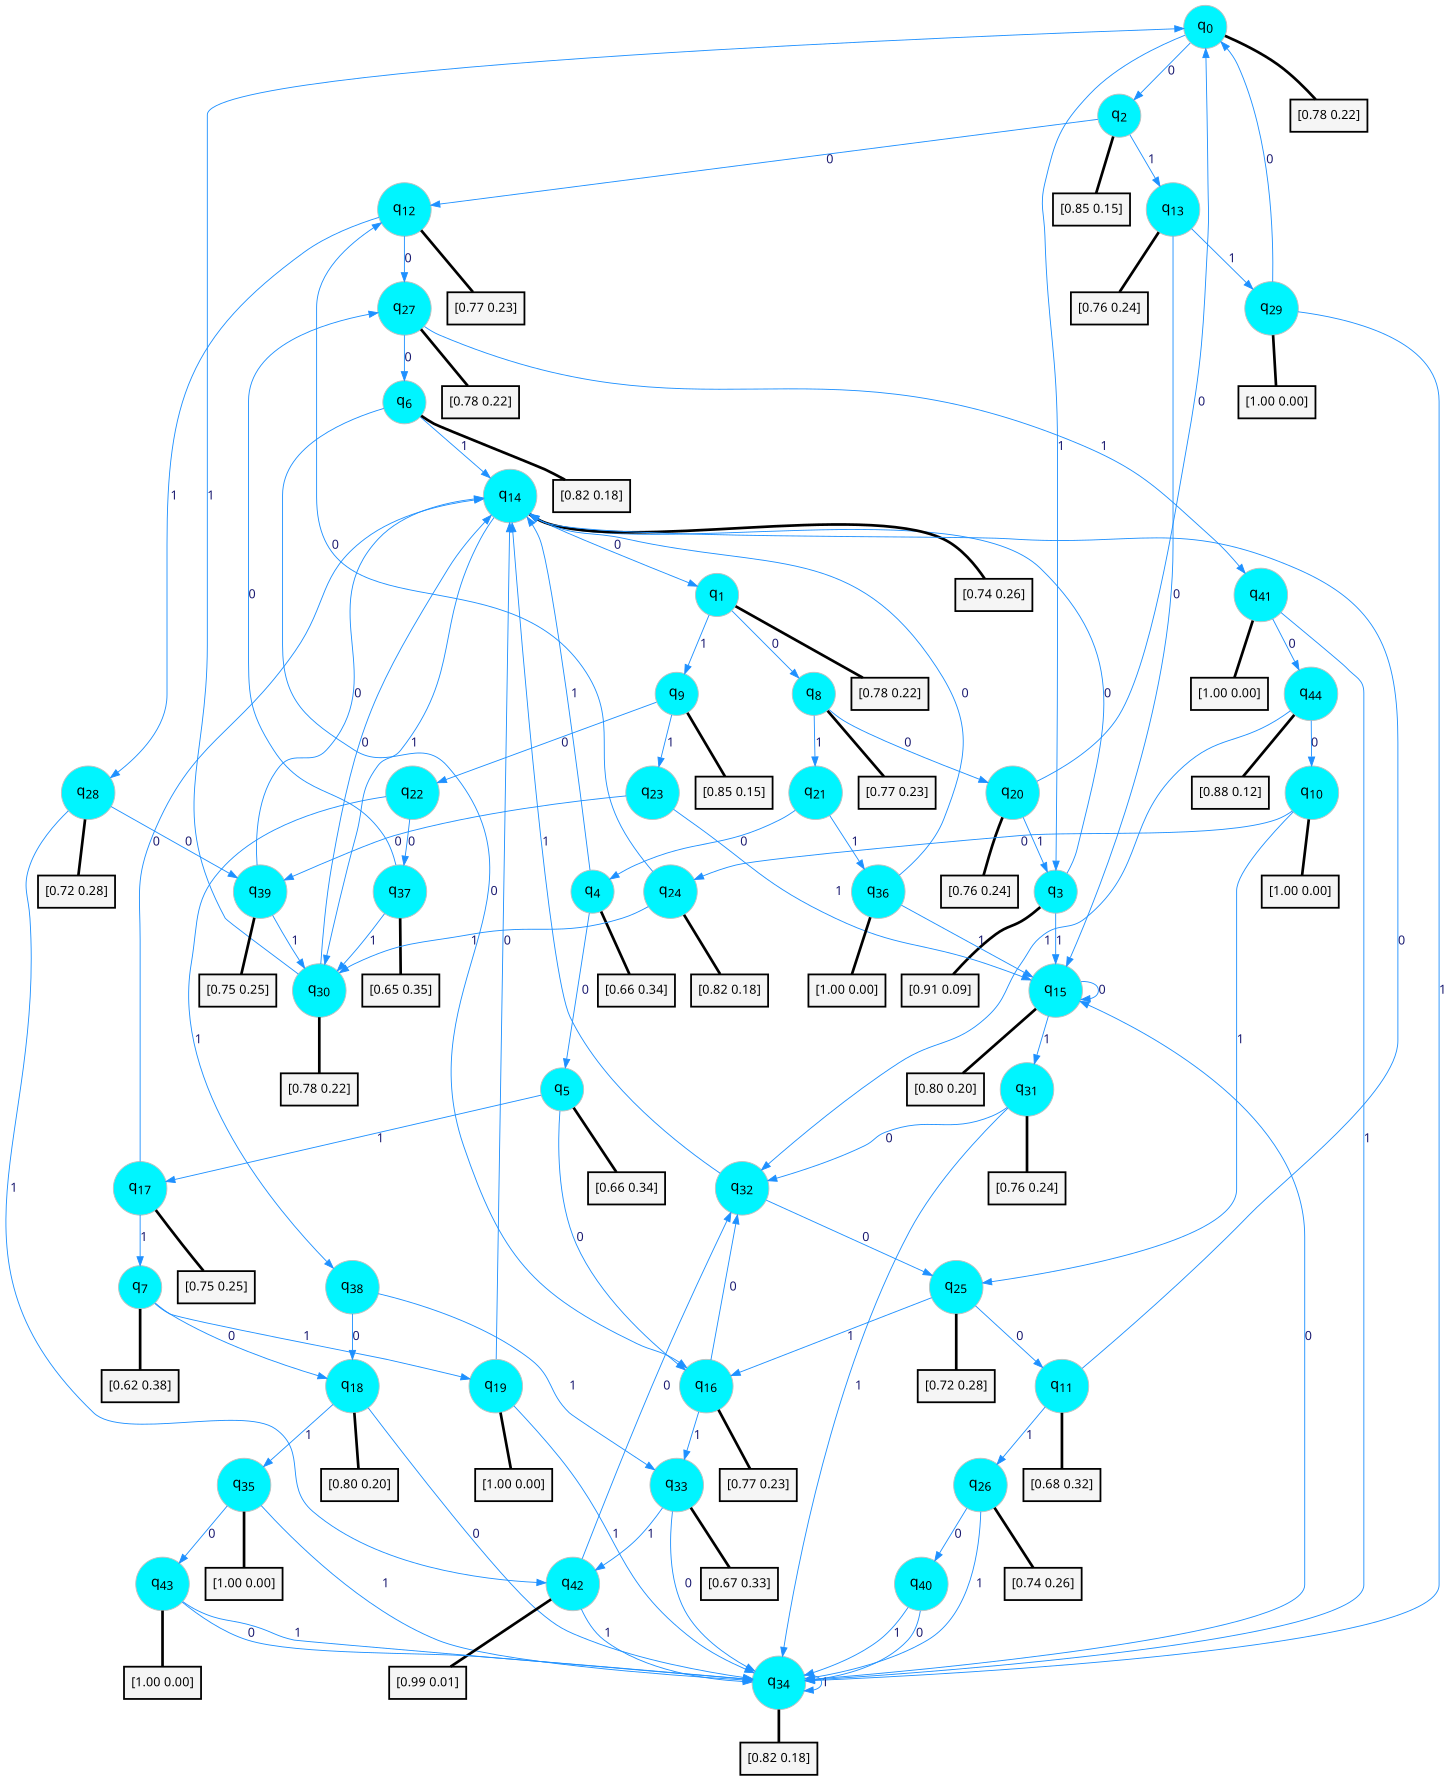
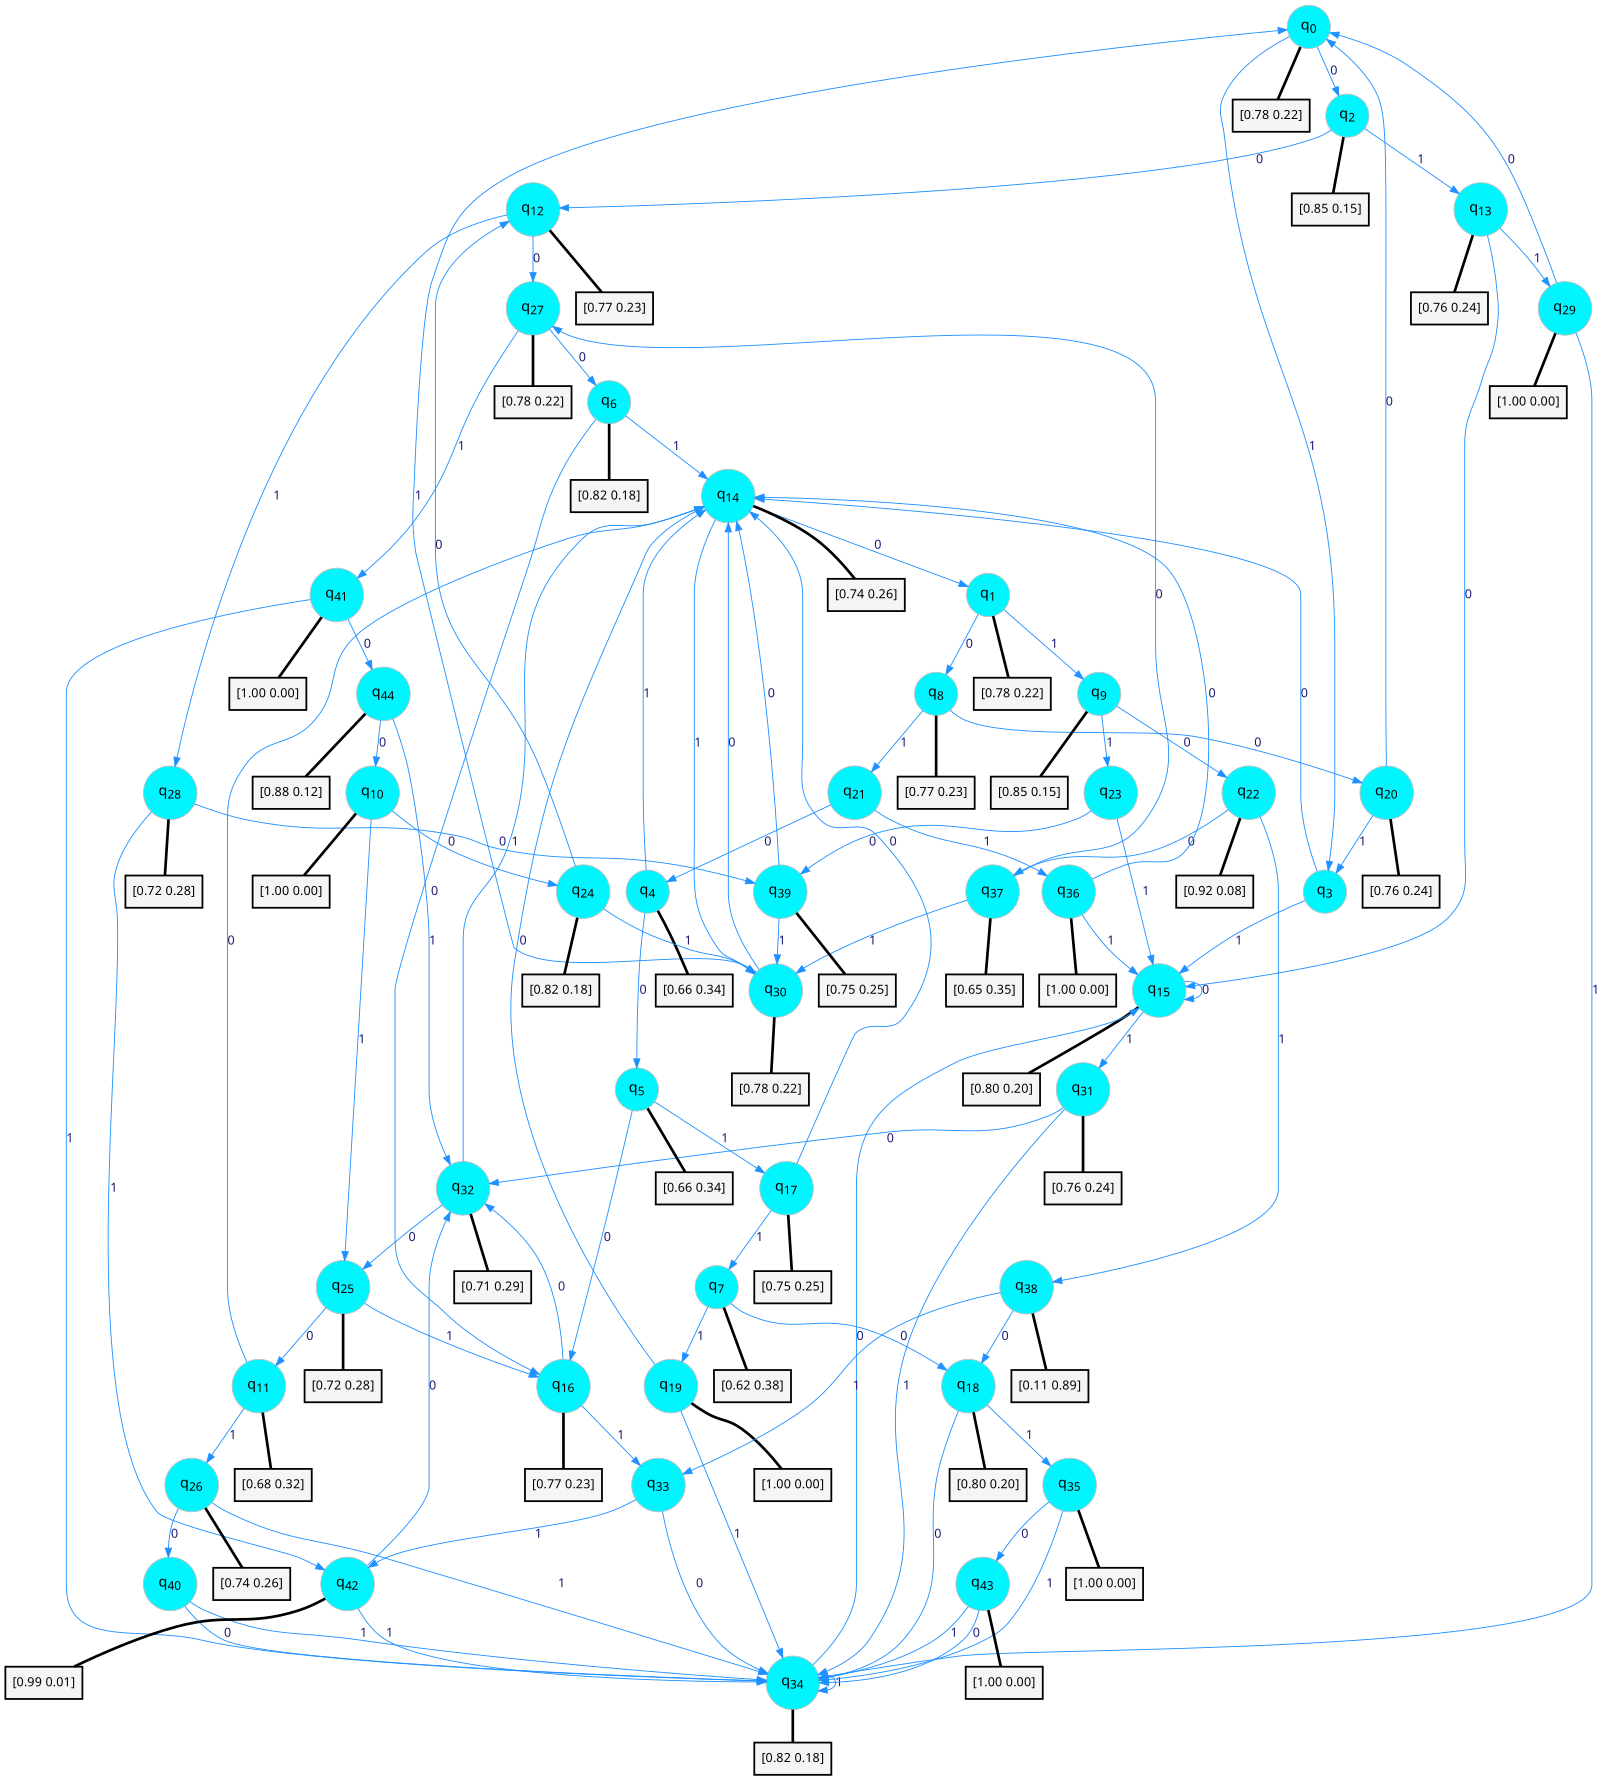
node "[0.92 0.08]": added
node "[0.91 0.09]": removed
node "[0.71 0.29]": added
node "[0.11 0.89]": added
node "[0.67 0.33]": removed
